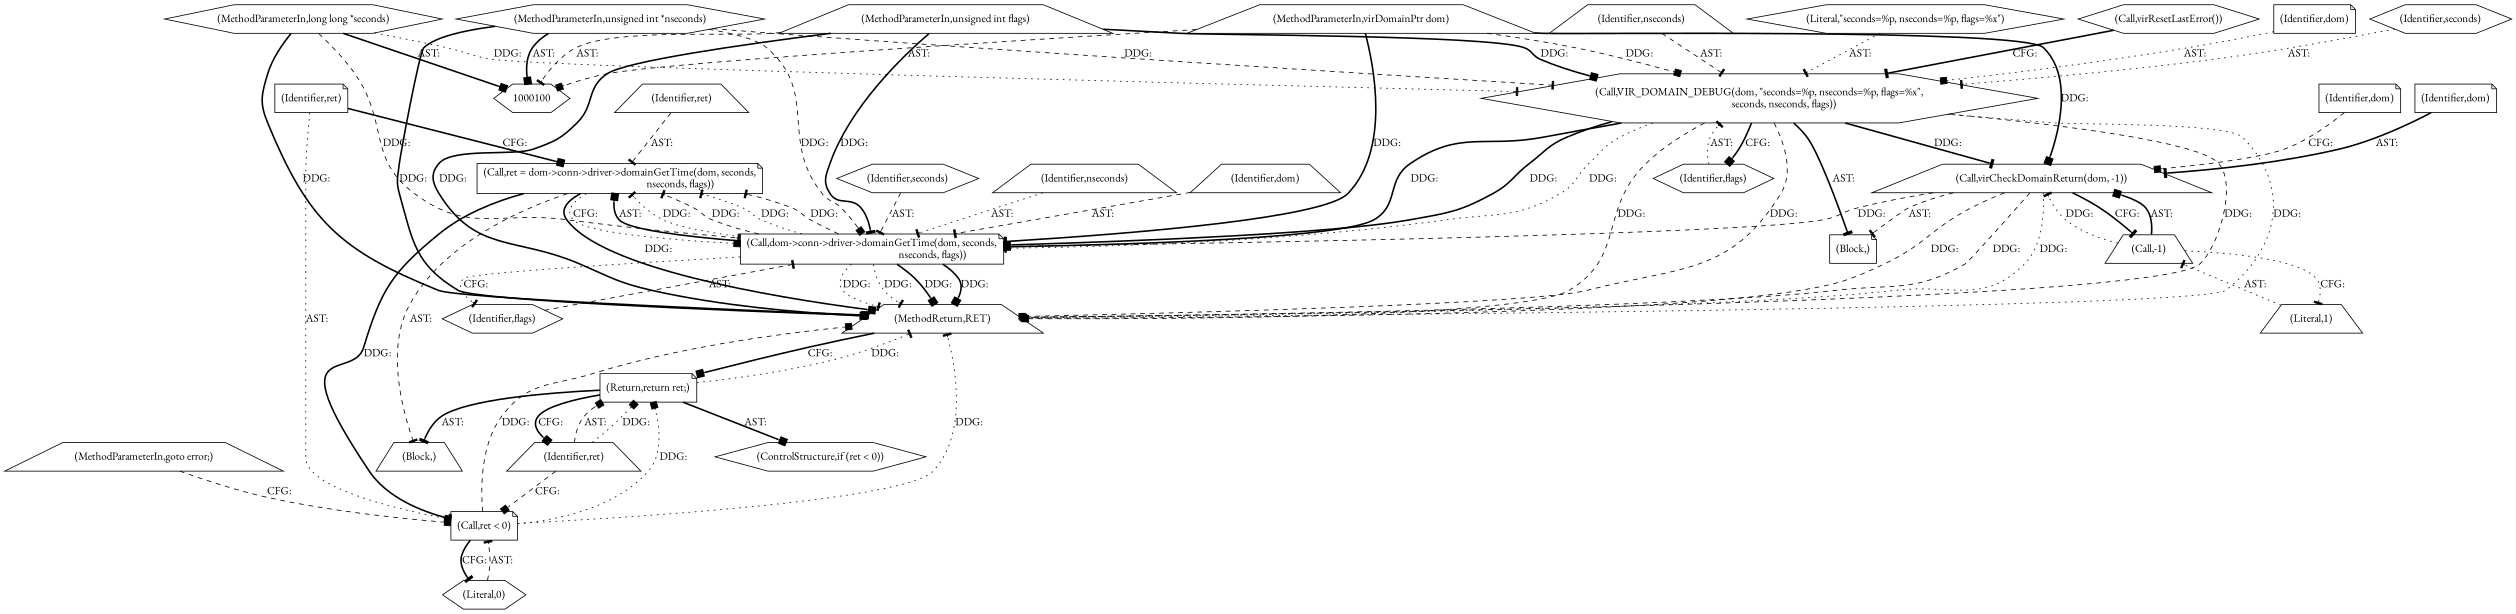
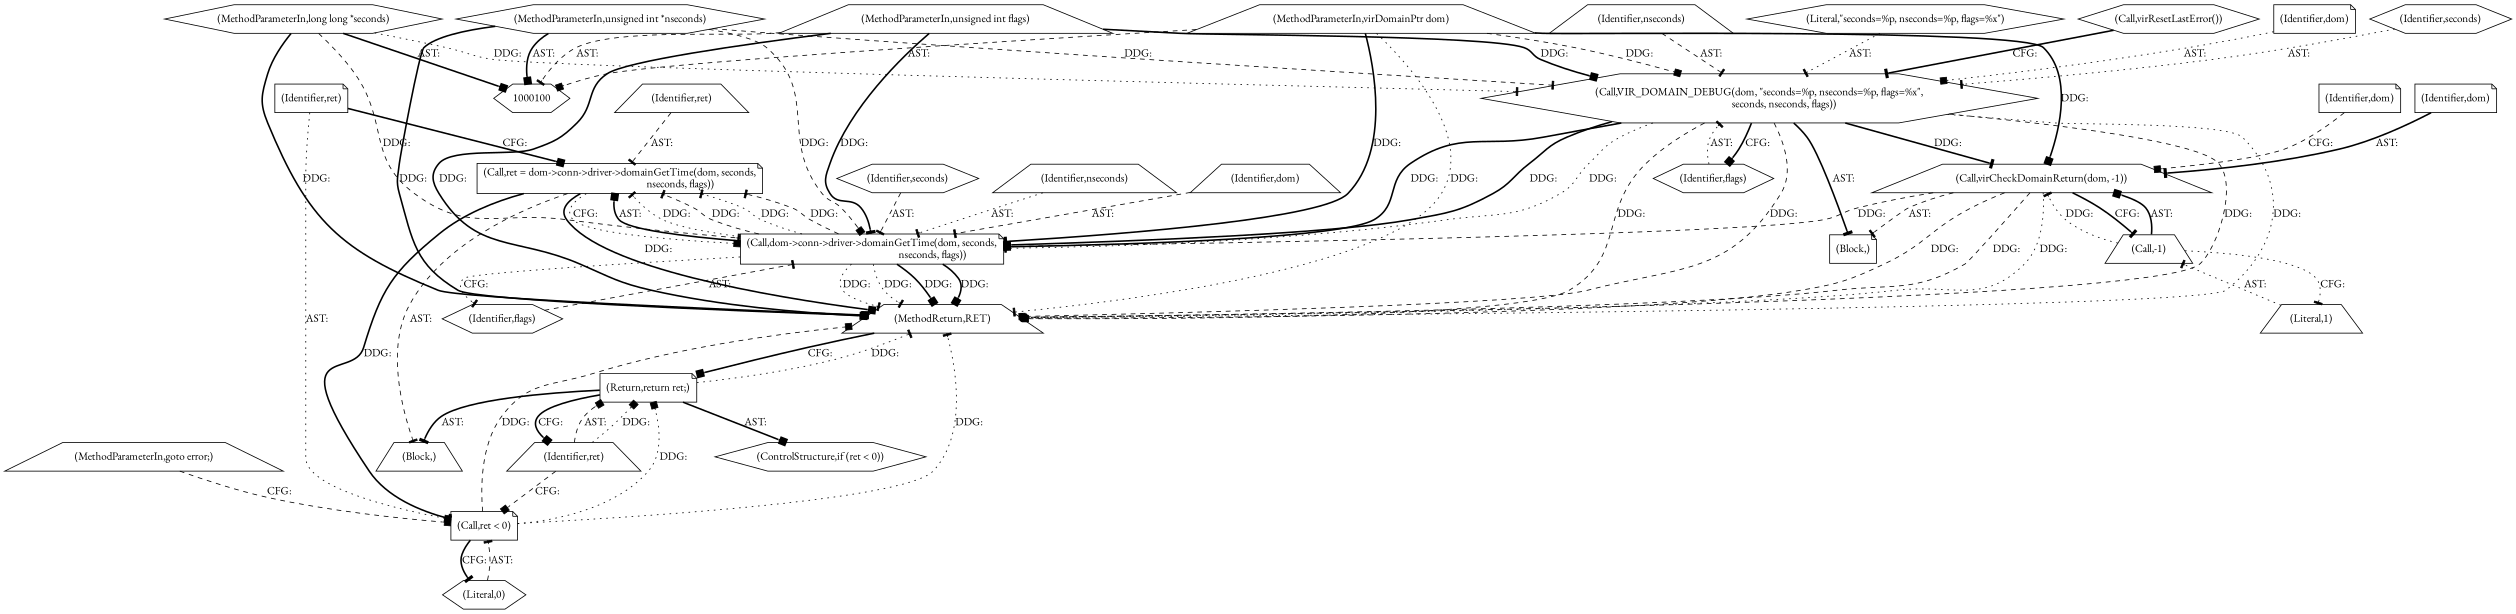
edge "(MethodParameterIn,virDomainPtr dom)" -> "(MethodReturn,RET)": added, label "DDG:"
